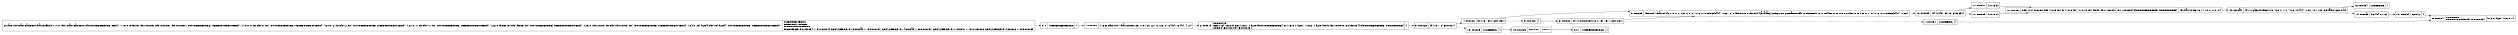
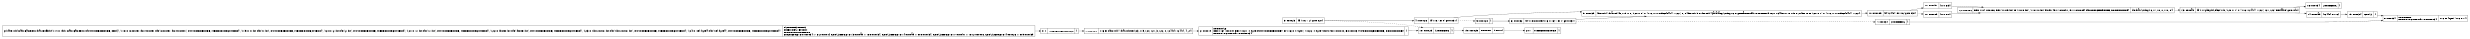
edge "2: 0x001f" -> "3: 0x0023": now "2: 0x001f" -> "18: 0x0025"
